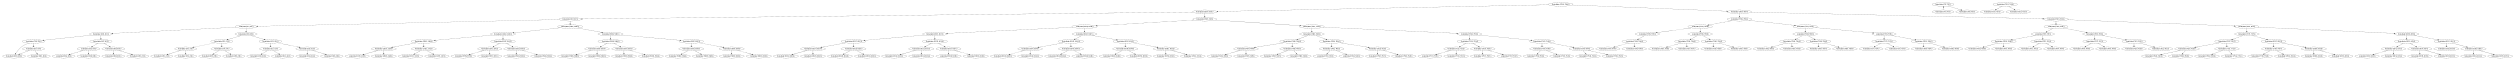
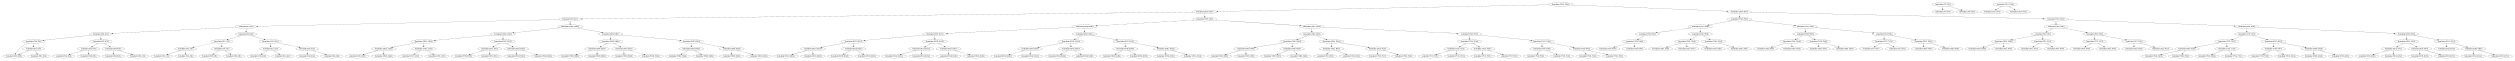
edge "Node{data=[761, 761]}" -> "Node{data=[797, 797]}": reversed
edge "Node{data=[7560, 7560]}" -> "Node{data=[7559, 7559]}": now "Node{data=[7556, 7556]}" -> "Node{data=[7559, 7559]}"
